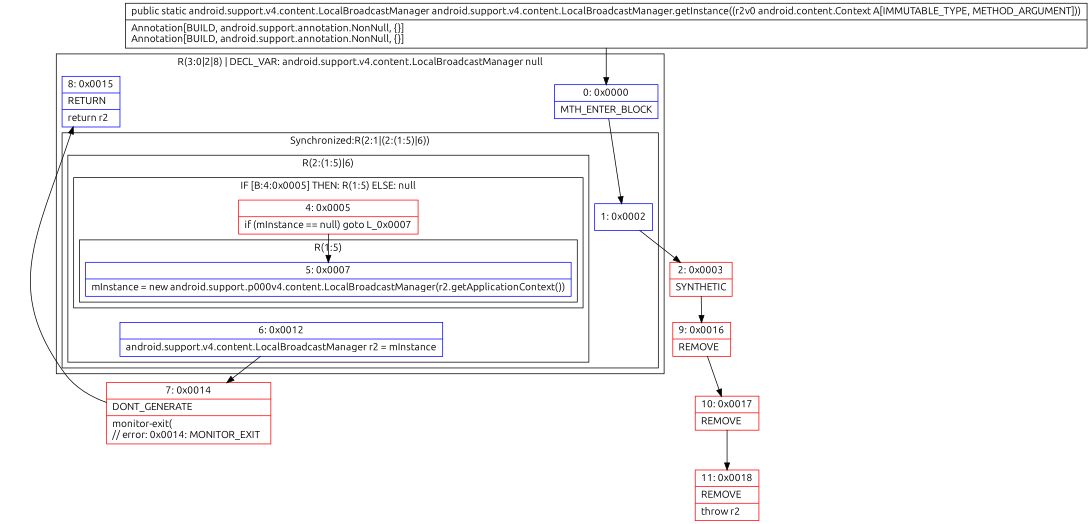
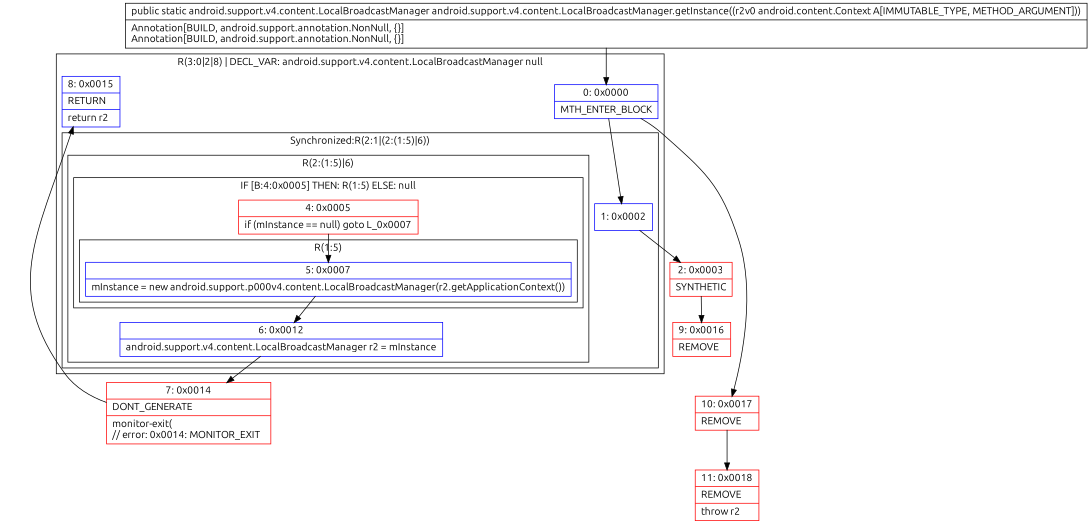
edge "5: 0x0007" -> "6: 0x0012": added
edge "9: 0x0016" -> "10: 0x0017": now "0: 0x0000" -> "10: 0x0017"
